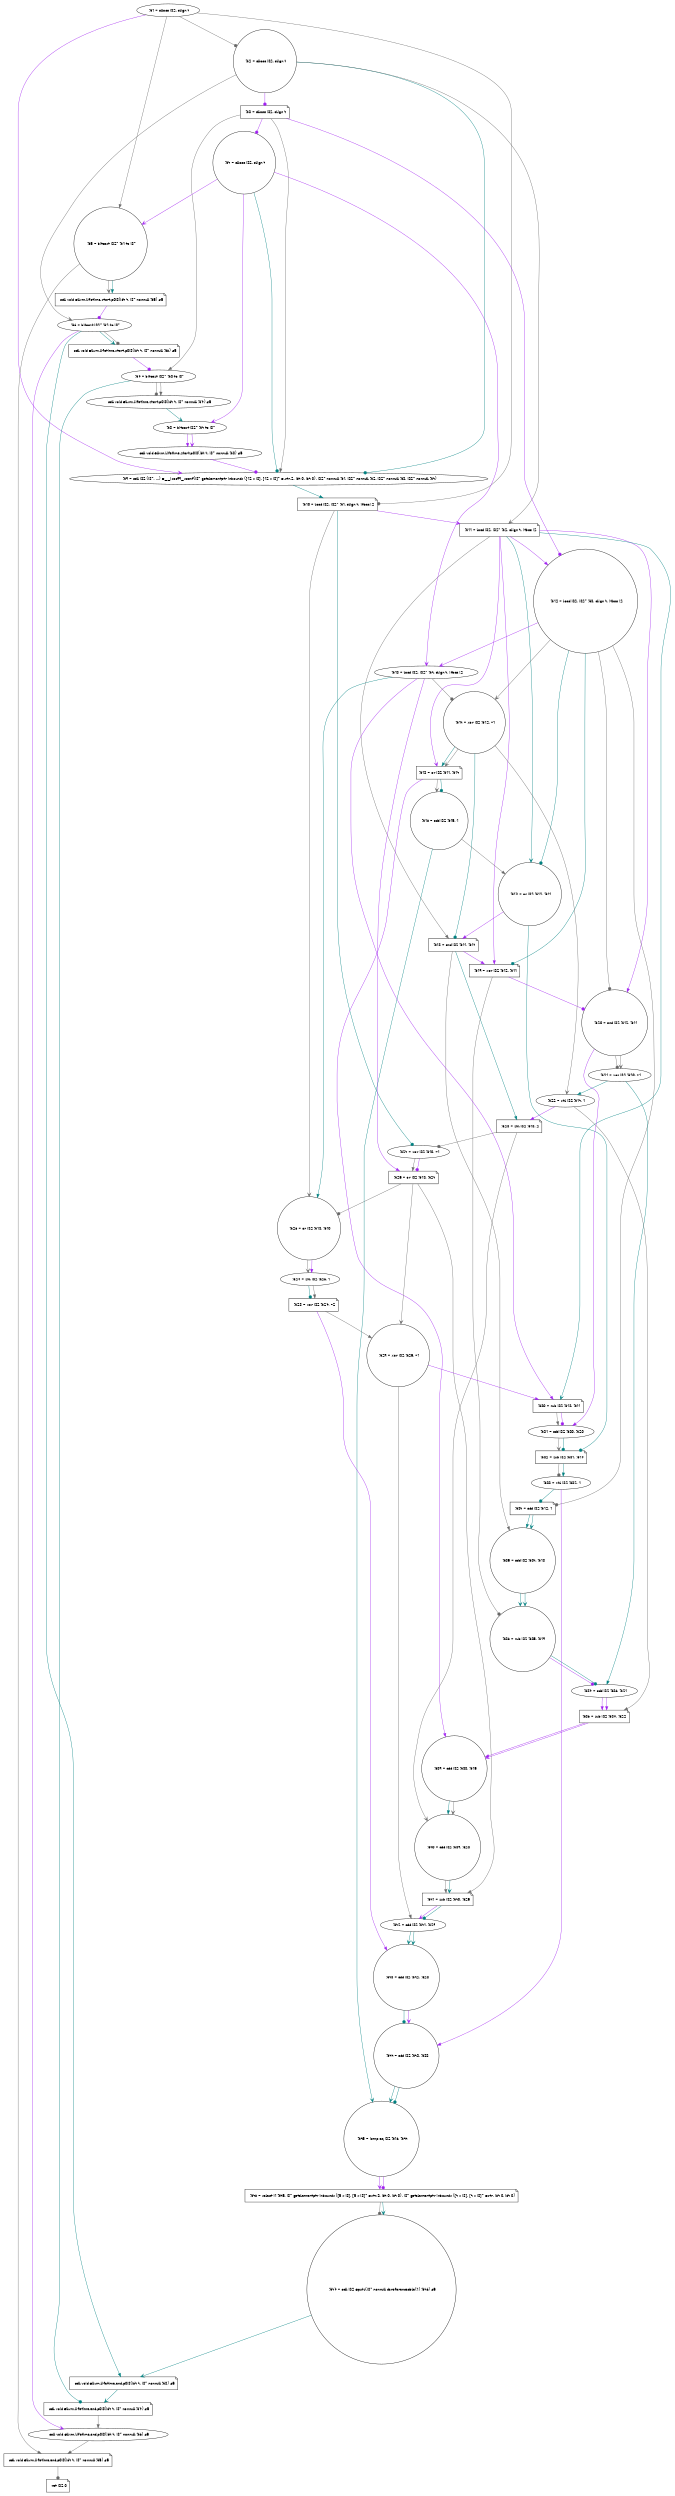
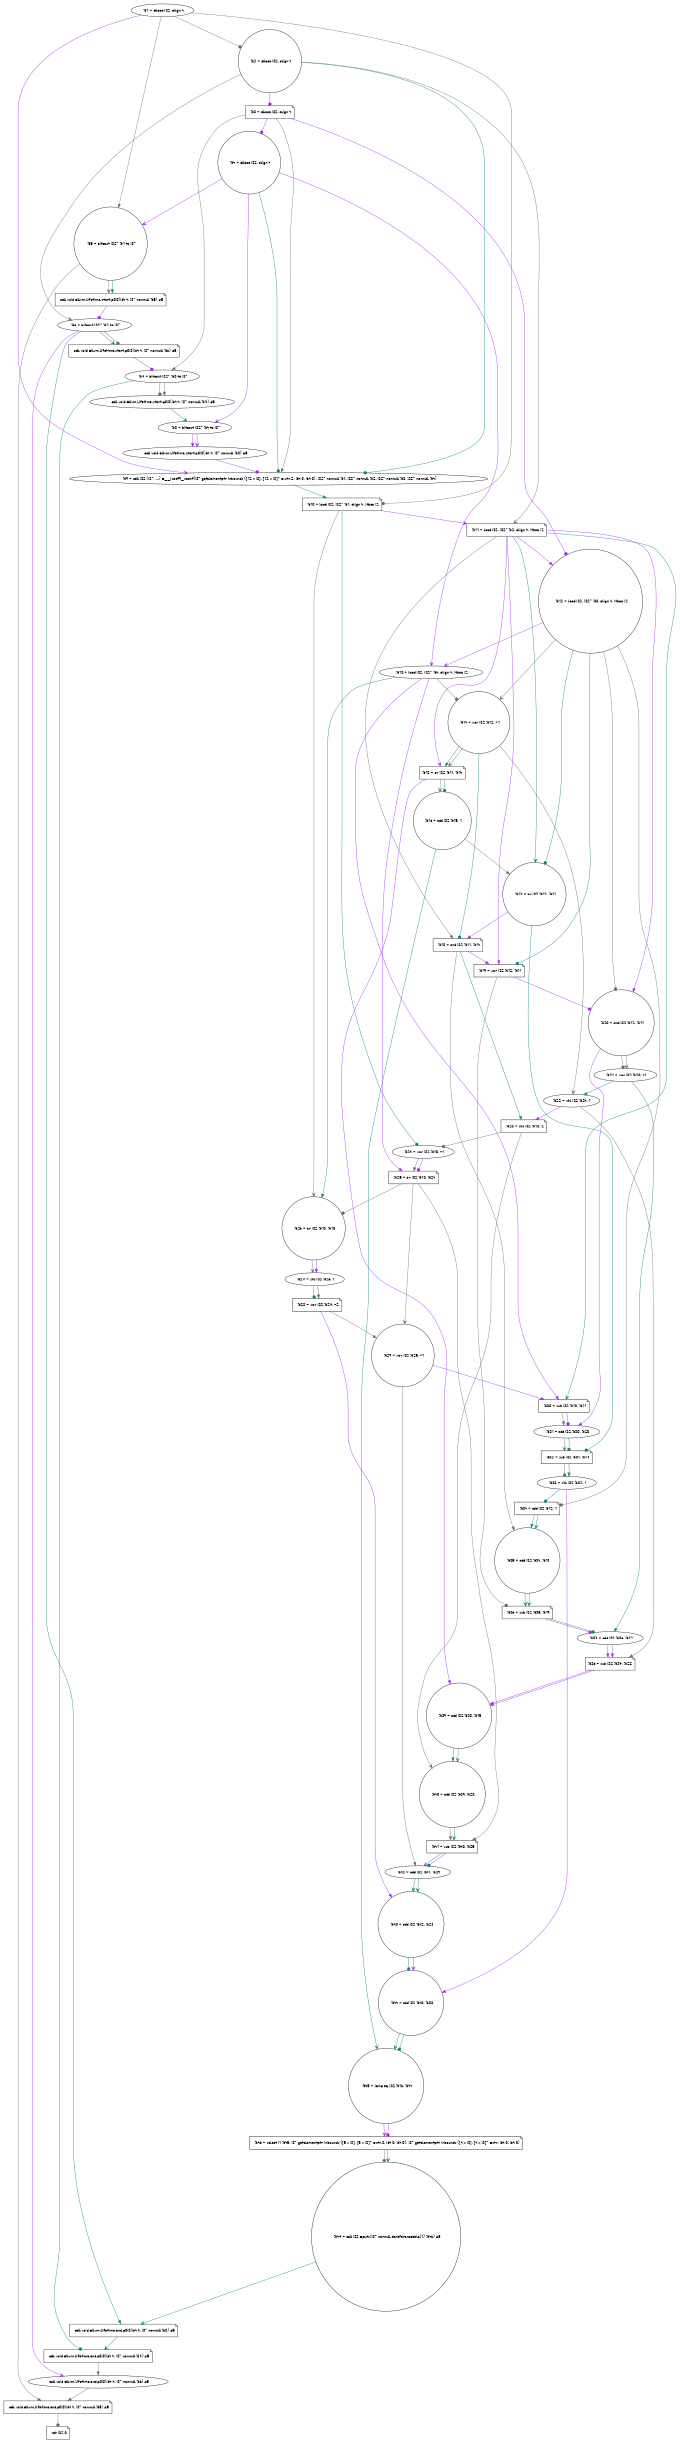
node "%22 = shl i32 %14, 1": label "%22 = shl i32 %14, 1" -> "%22 = shl i32 %24, 1"
node "%36 = sub i32 %35, %19": shape circle -> note
